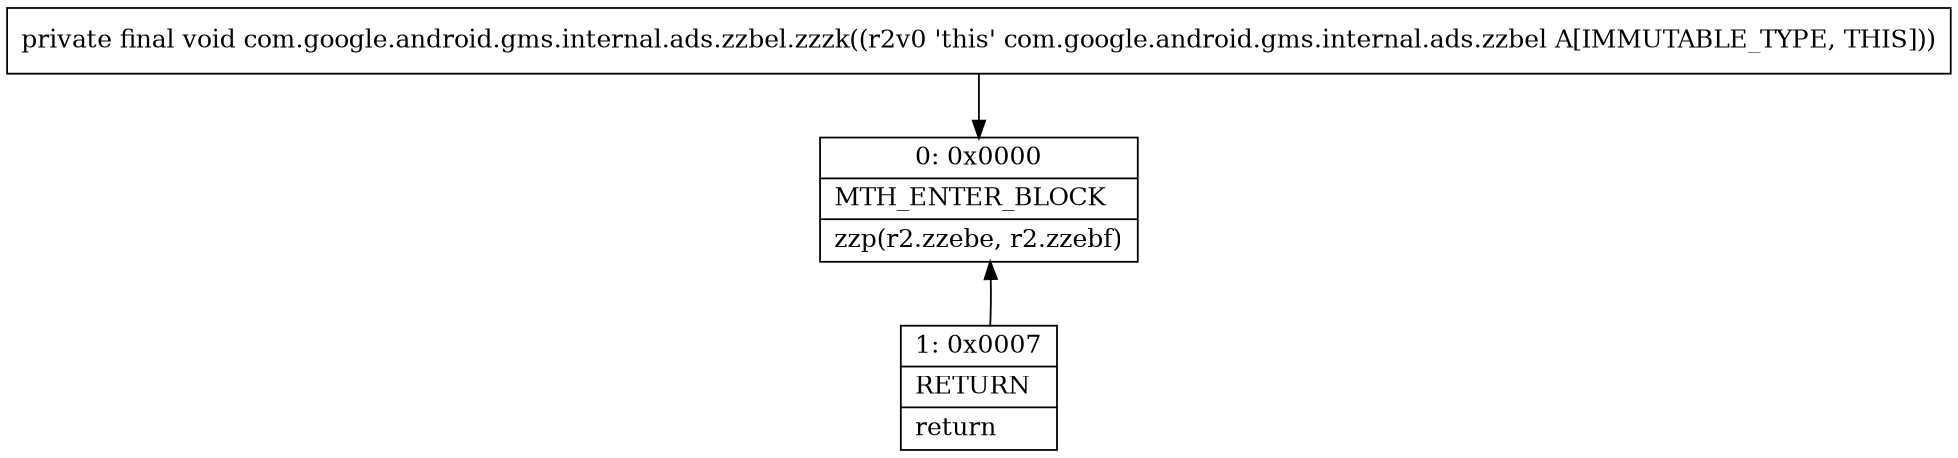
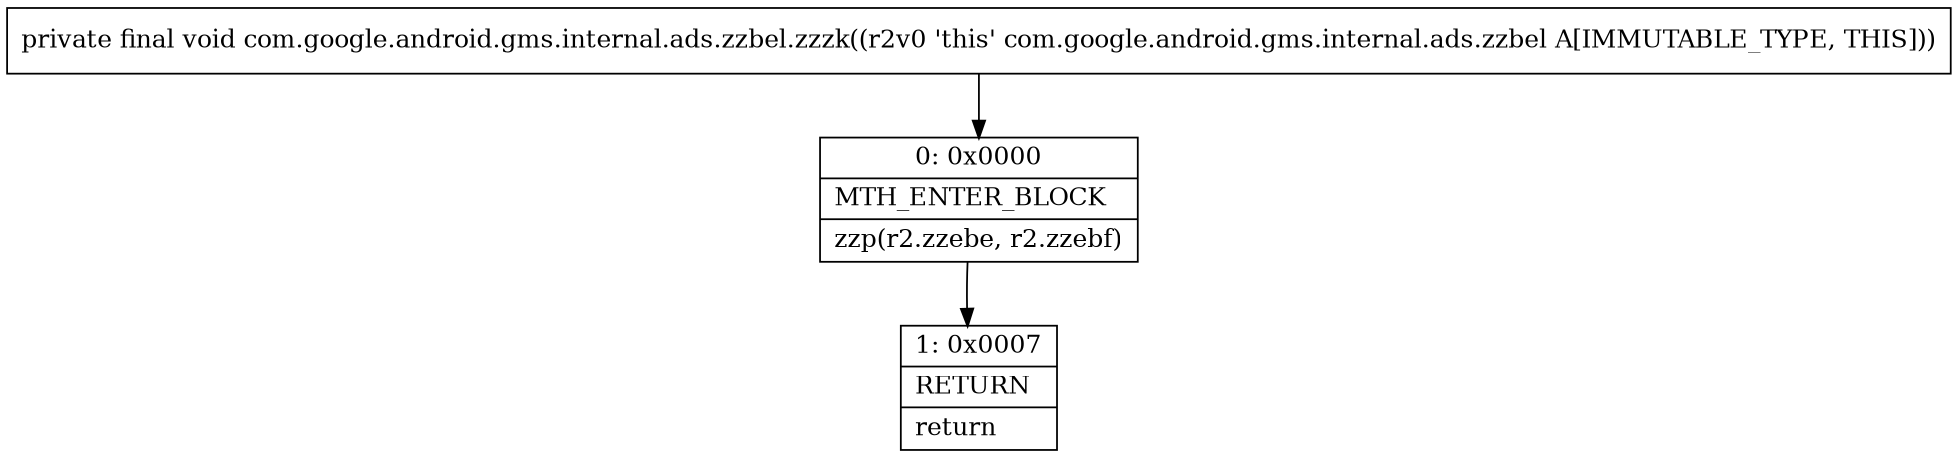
edge "1: 0x0007" -> "0: 0x0000": reversed
